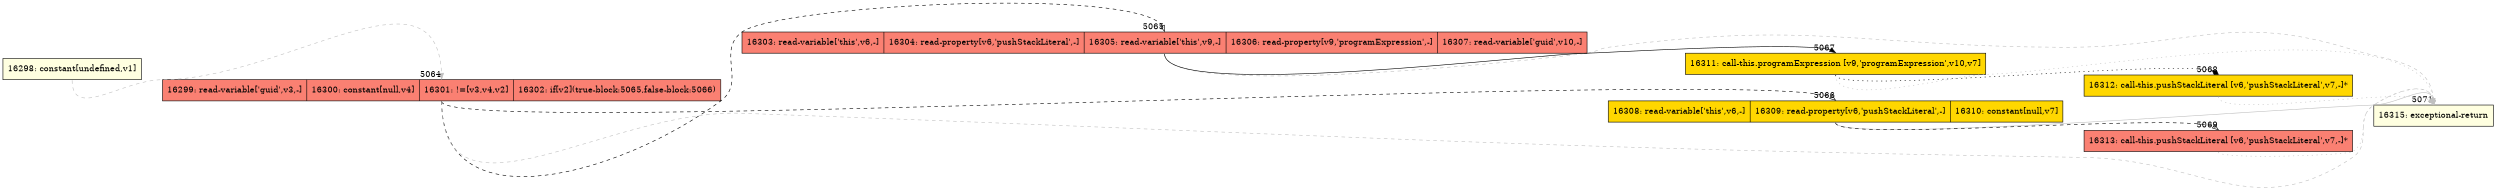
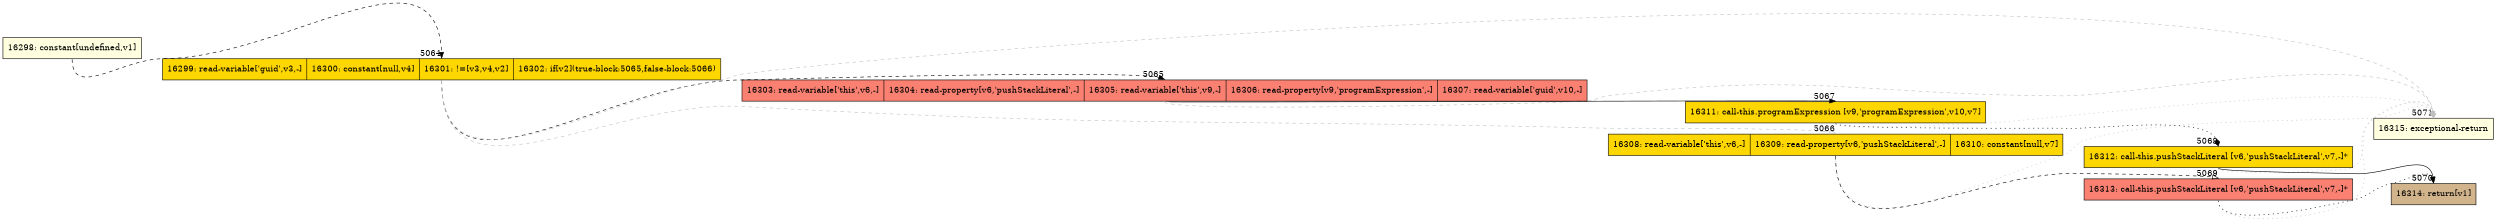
edge "16299: read-variable['guid',v3,-]" -> "16303: read-variable['this',v6,-]": arrowhead onormal -> normal
edge "16298: constant[undefined,v1]" -> "16299: read-variable['guid',v3,-]": color gray -> black
node "16299: read-variable['guid',v3,-]": fillcolor salmon -> gold
edge "16299: read-variable['guid',v3,-]" -> "16308: read-variable['this',v6,-]": color black -> gray
edge "16308: read-variable['this',v6,-]" -> "16315: exceptional-return": style solid -> dotted
node "16314: return[v1]": added
